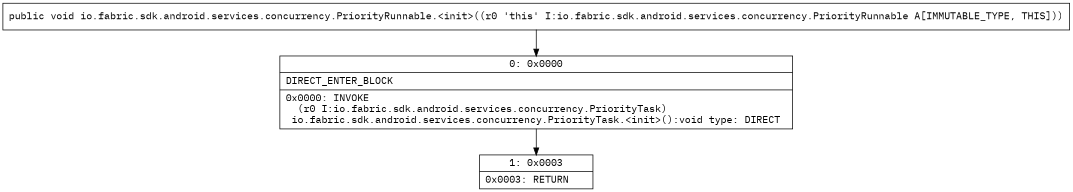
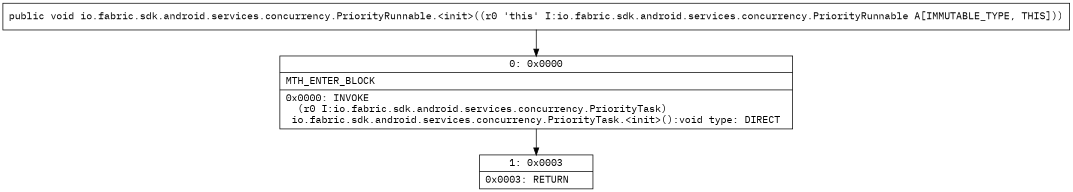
node "0: 0x0000": text "DIRECT_ENTER_BLOCK" -> "MTH_ENTER_BLOCK"
